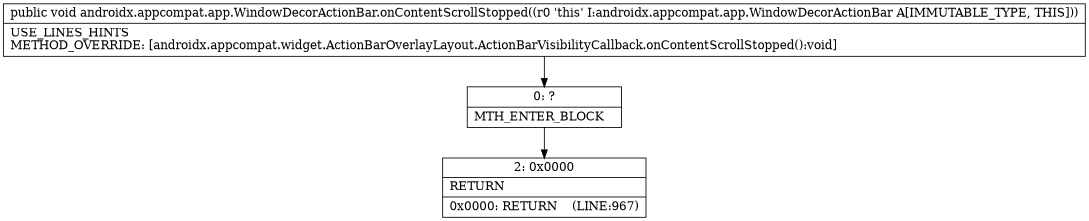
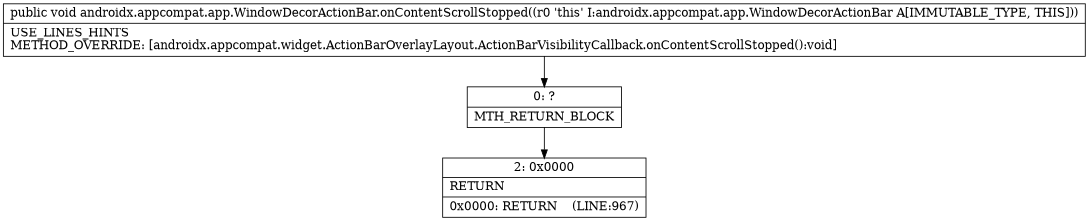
node "0: ?": text "MTH_ENTER_BLOCK" -> "MTH_RETURN_BLOCK"
